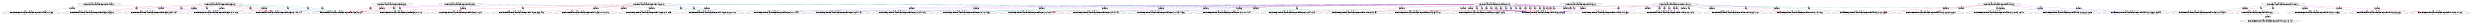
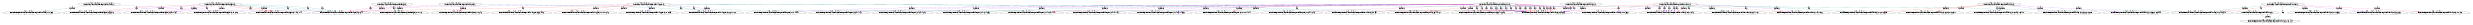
edge "rootNode@lacuna_cache/exported_4n7d8o.js:," -> "rootNode@lacuna_cache/exported_4090ug.js:,": now "rootNode@lacuna_cache/exported_4n7d8o.js:," -> "FunctionExpression@lacuna_cache/exported_4090ug.js:115,489"
edge "rootNode@lacuna_cache/exported_eisjje.js:," -> "FunctionExpression@lacuna_cache/exported_eisjje.js:10,175": label "tajs" -> "dynamic"
